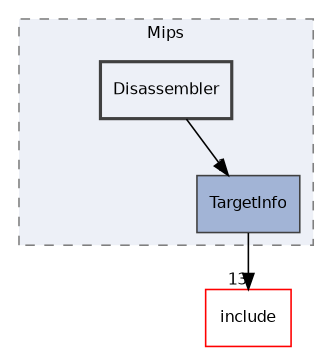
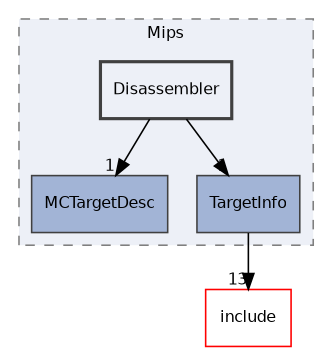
node "MCTargetDesc": added
